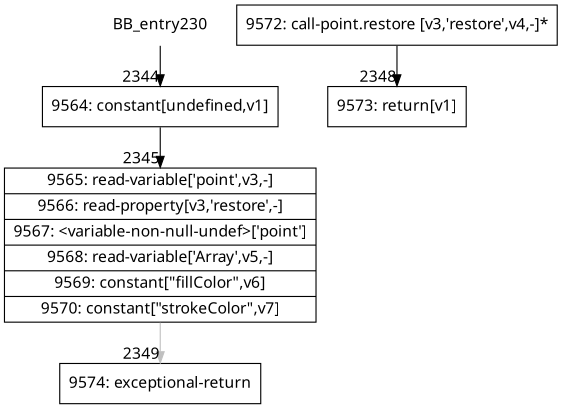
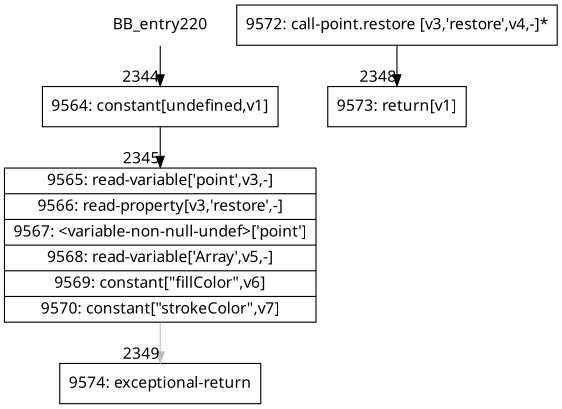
node "BB_entry230": label "BB_entry230" -> "BB_entry220"
